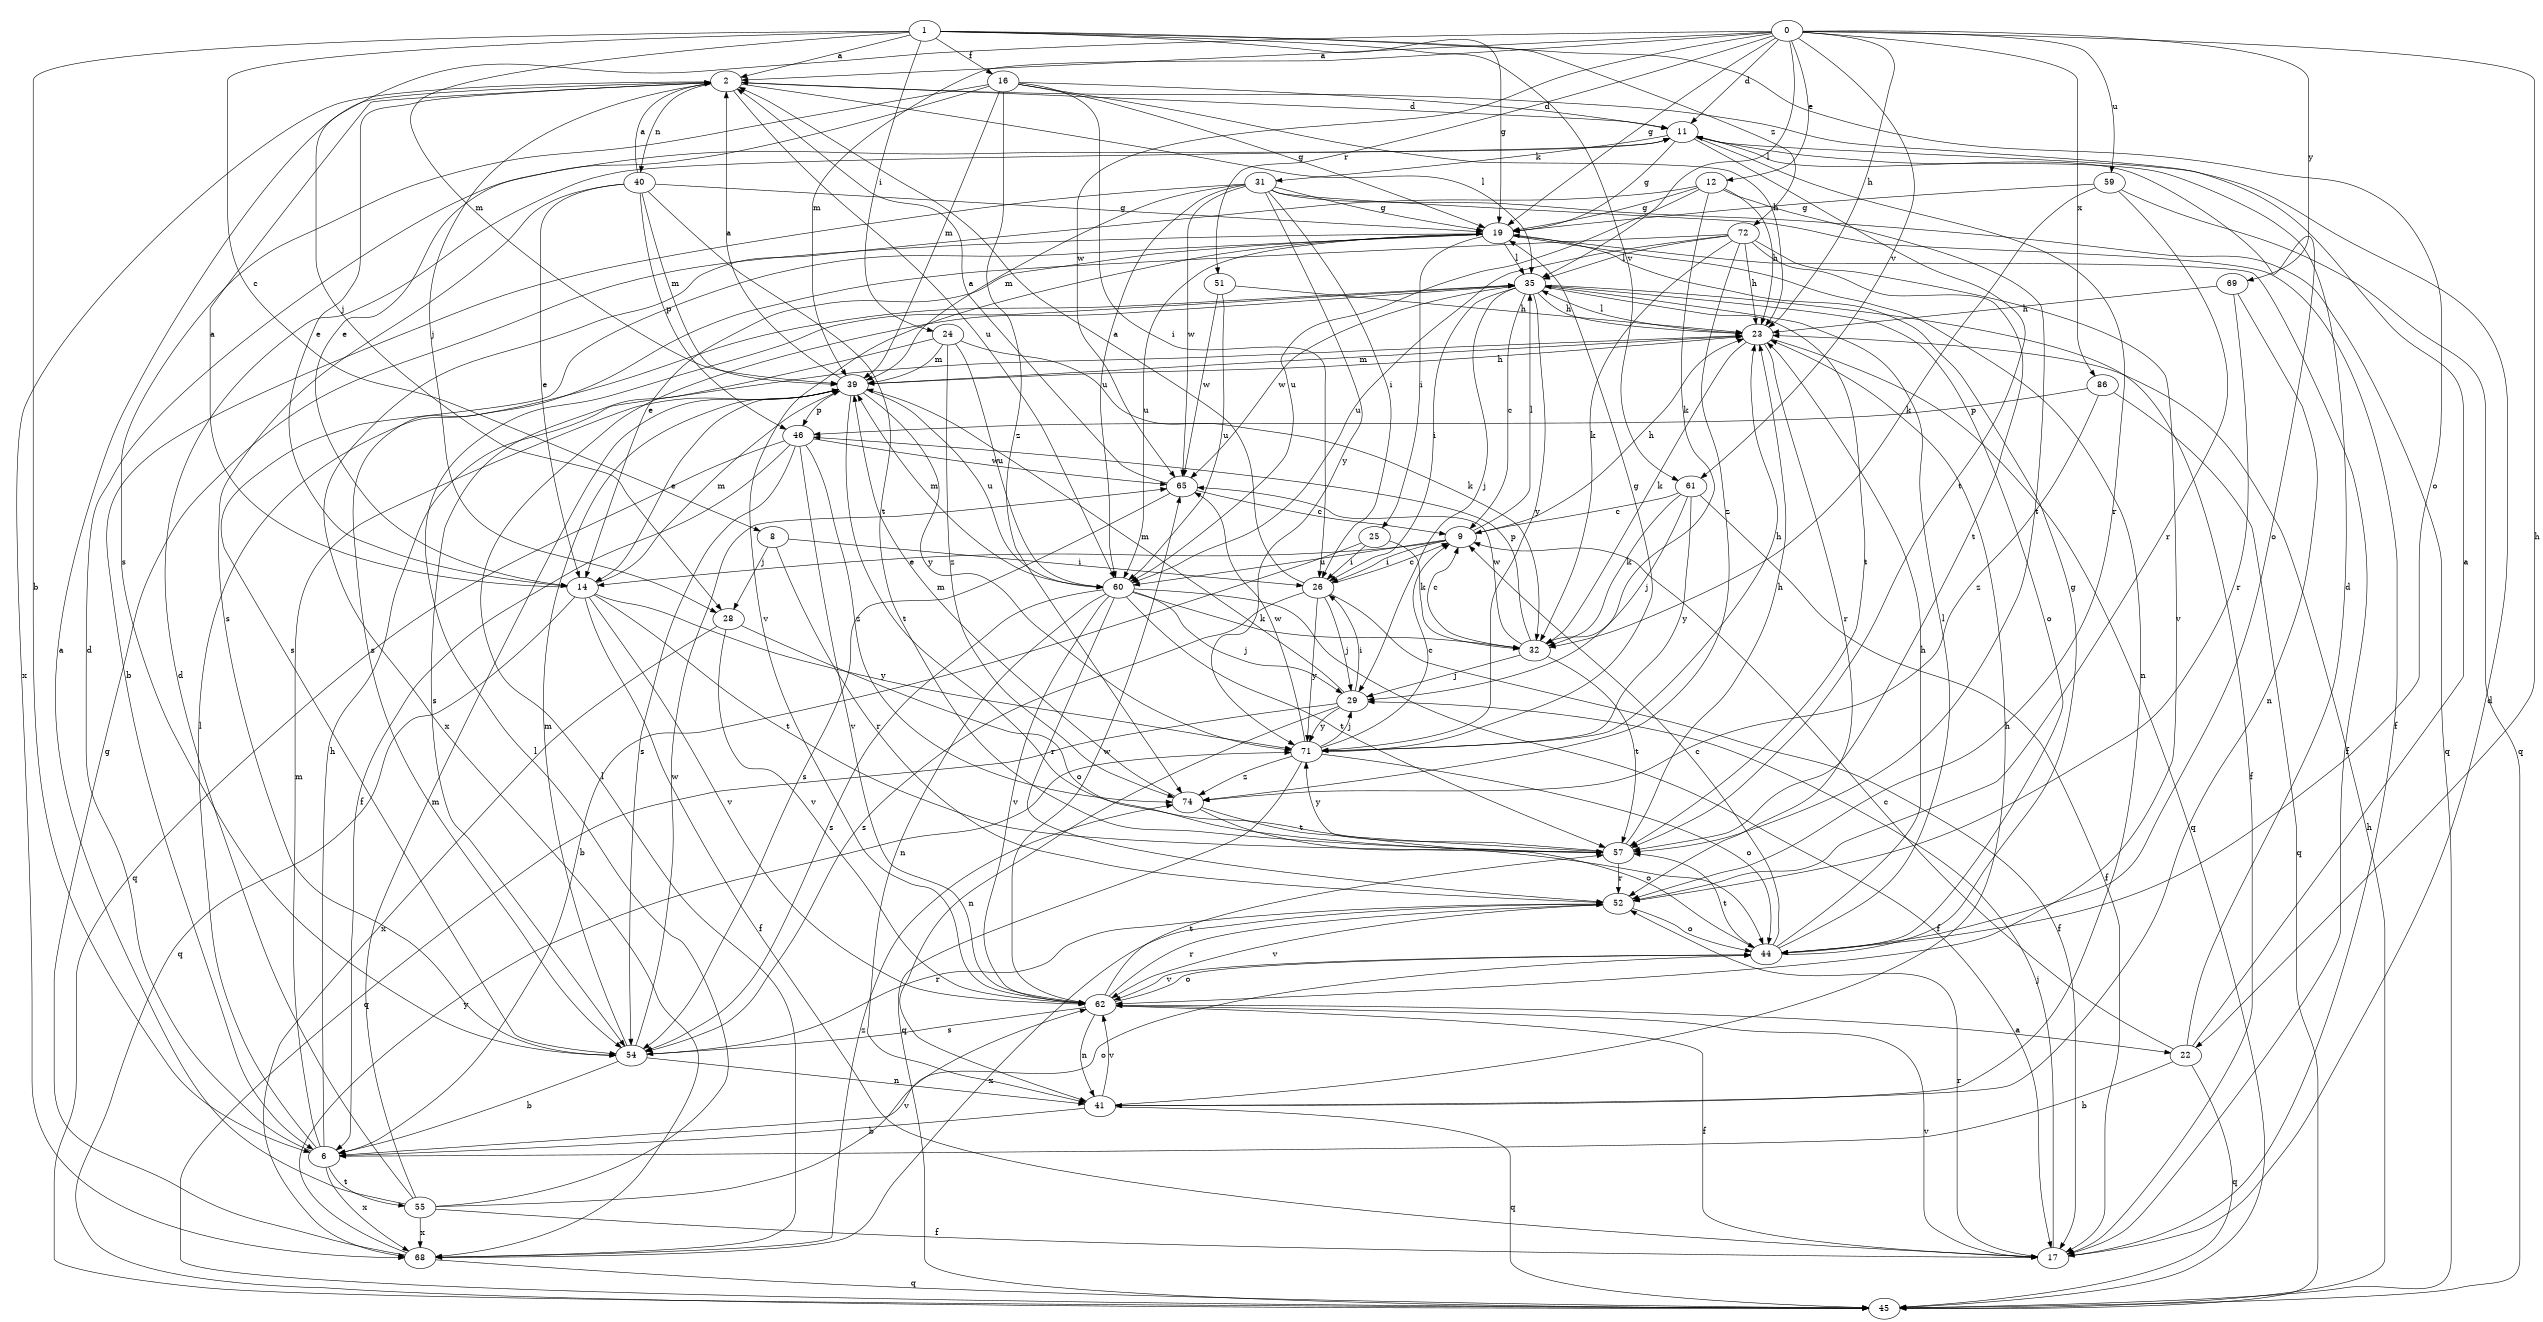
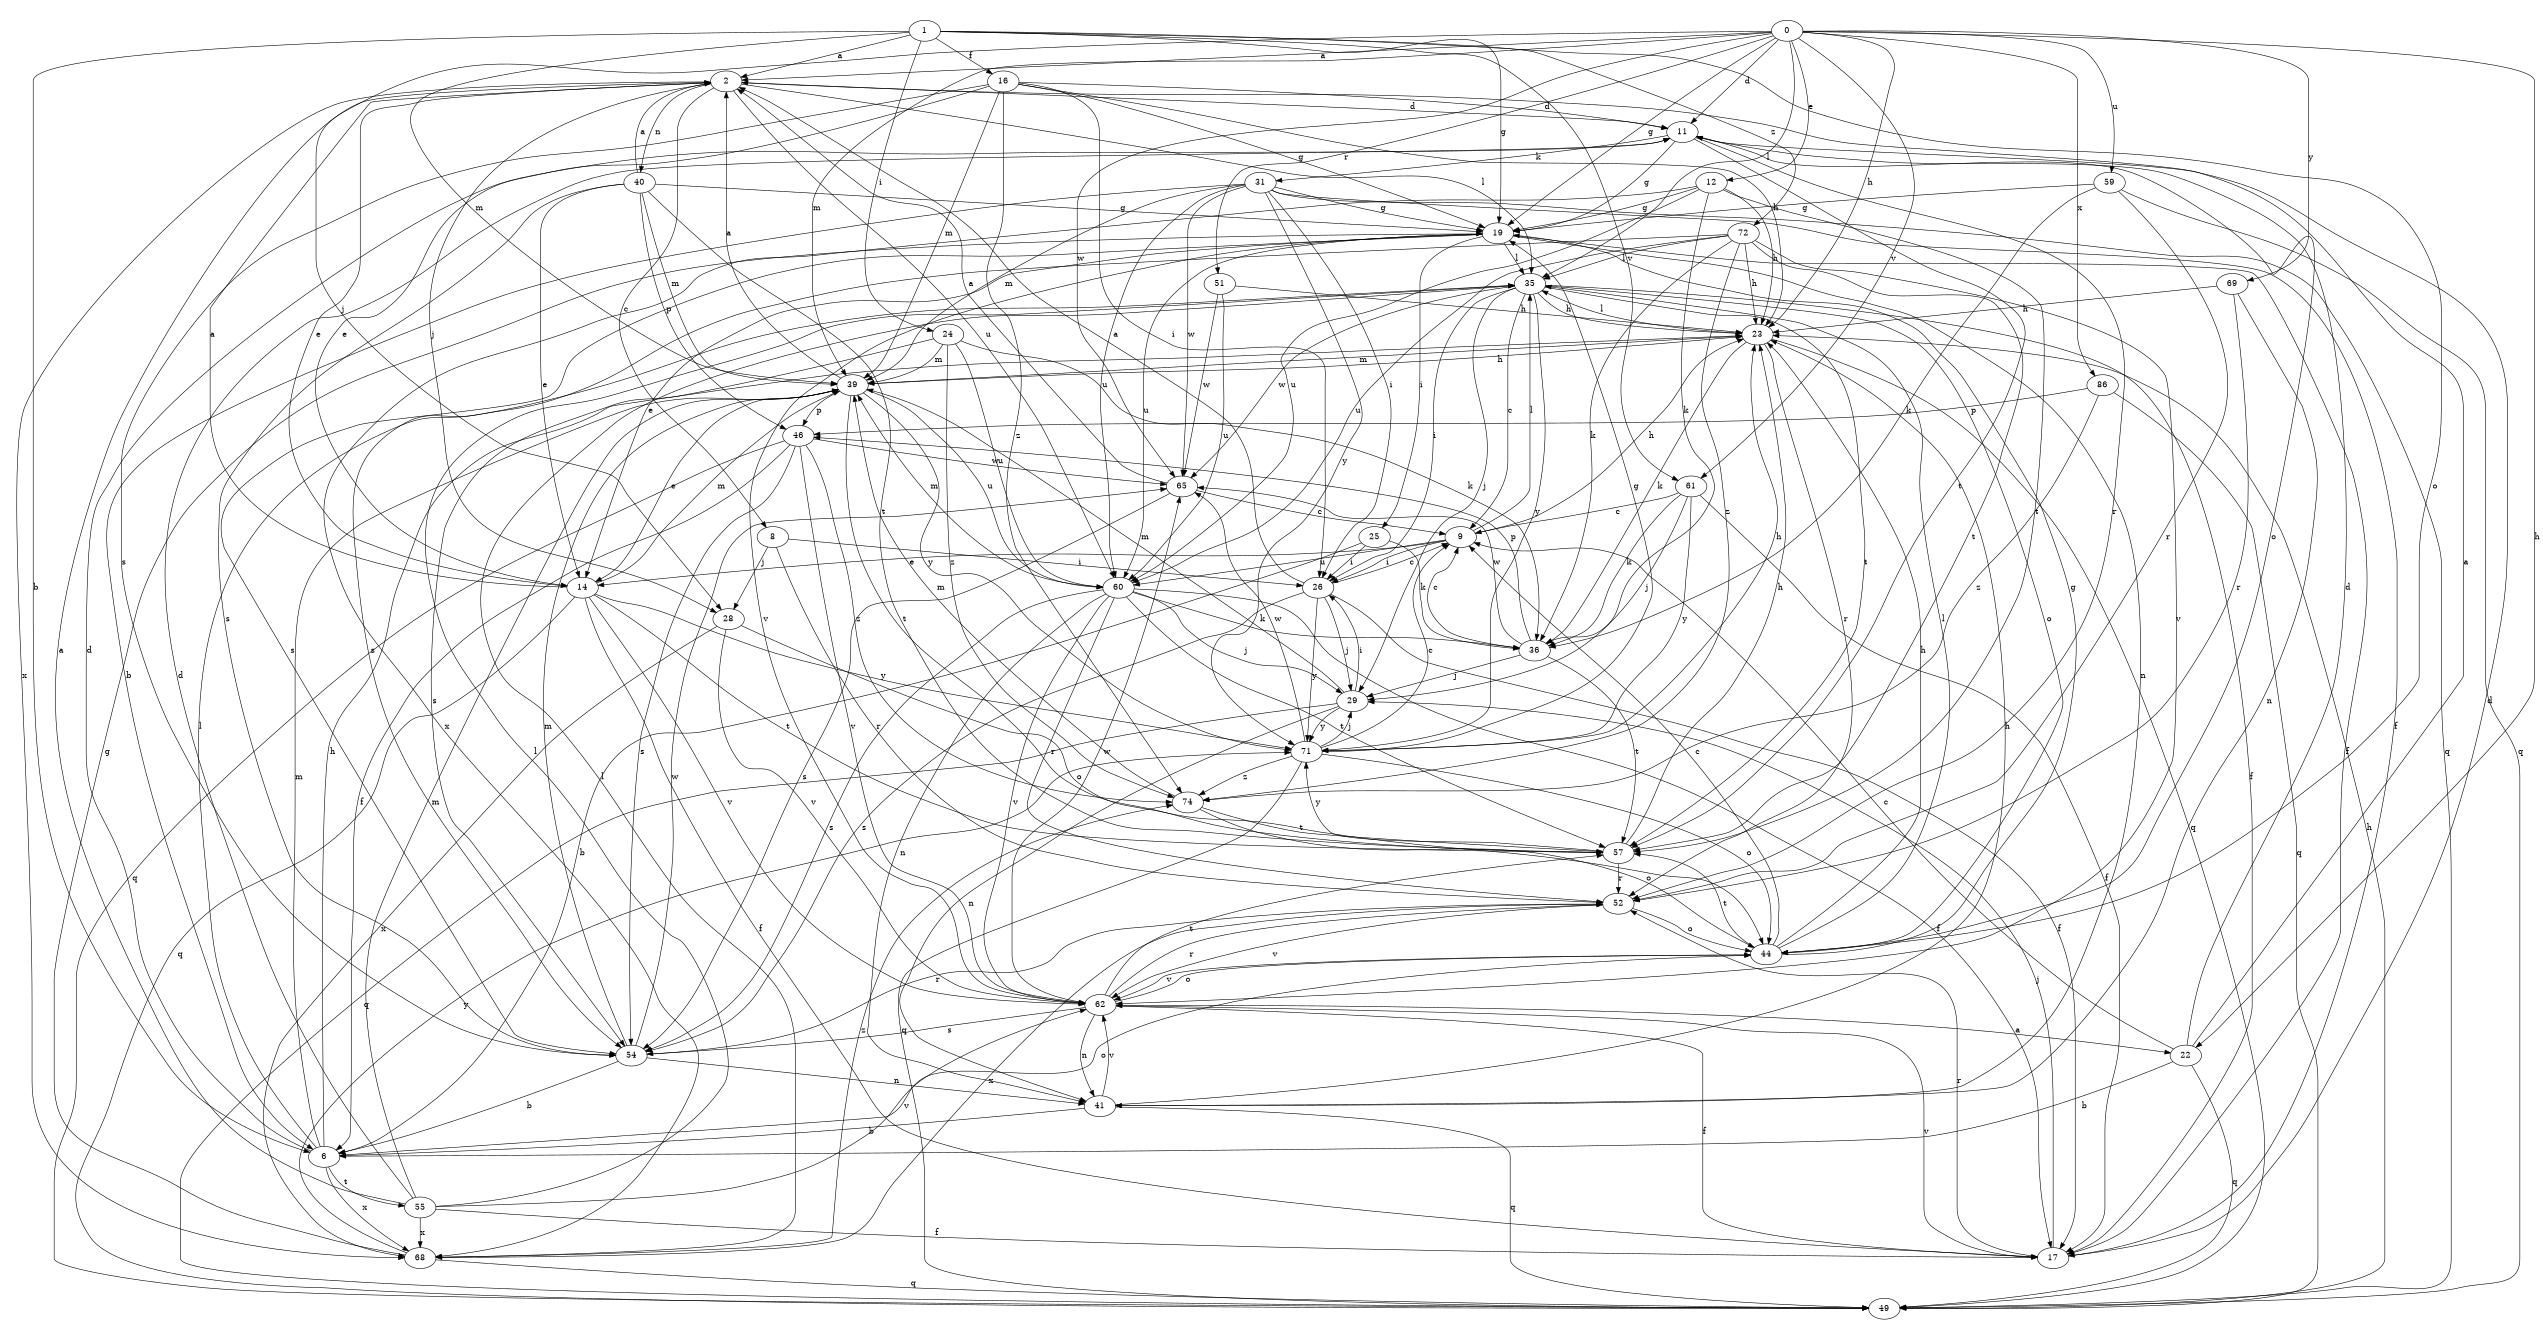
edge "1" -> "8": now "2" -> "8"
node "32": label "32" -> "36"
node "45": label "45" -> "49"
